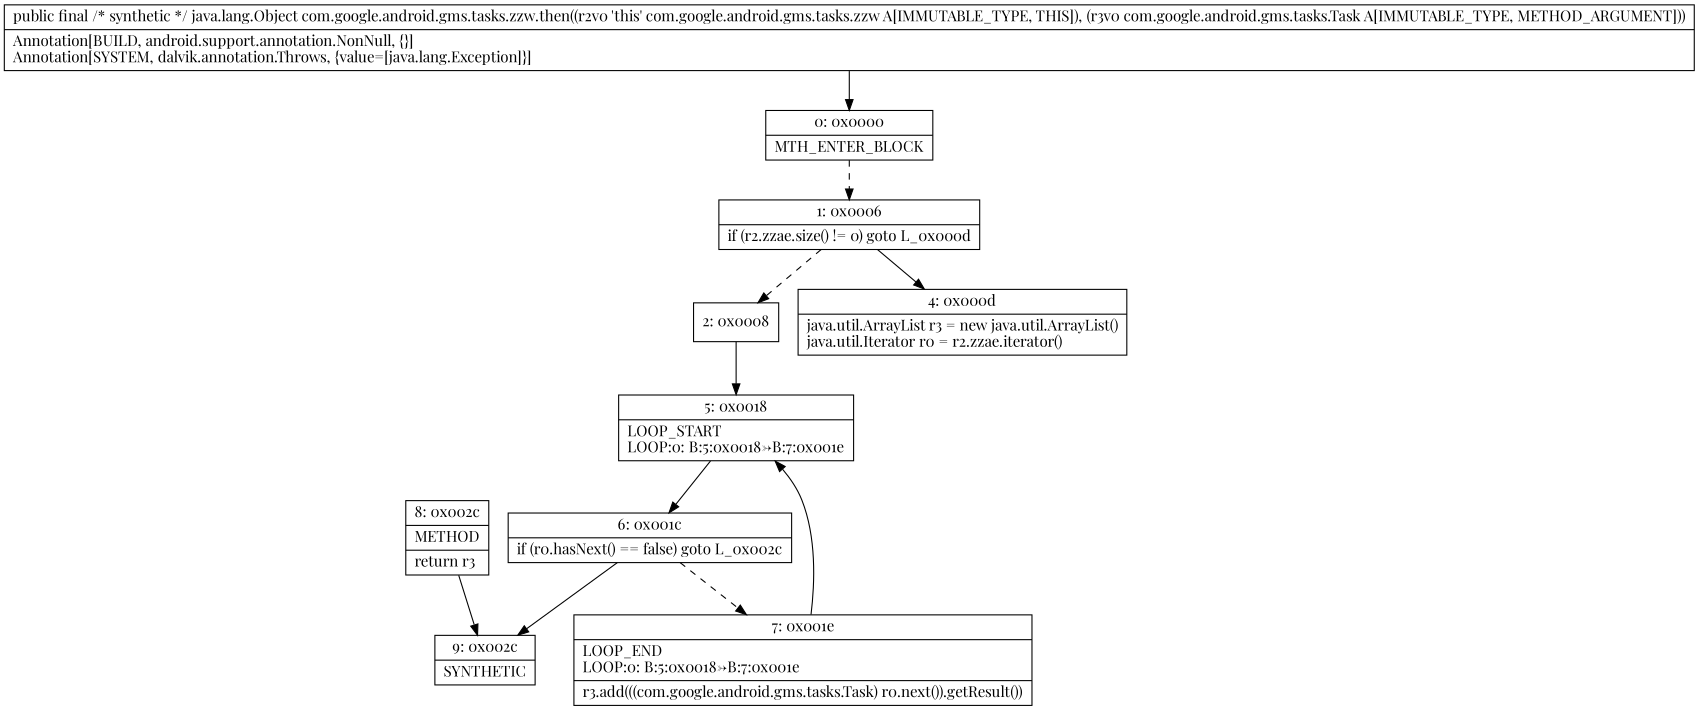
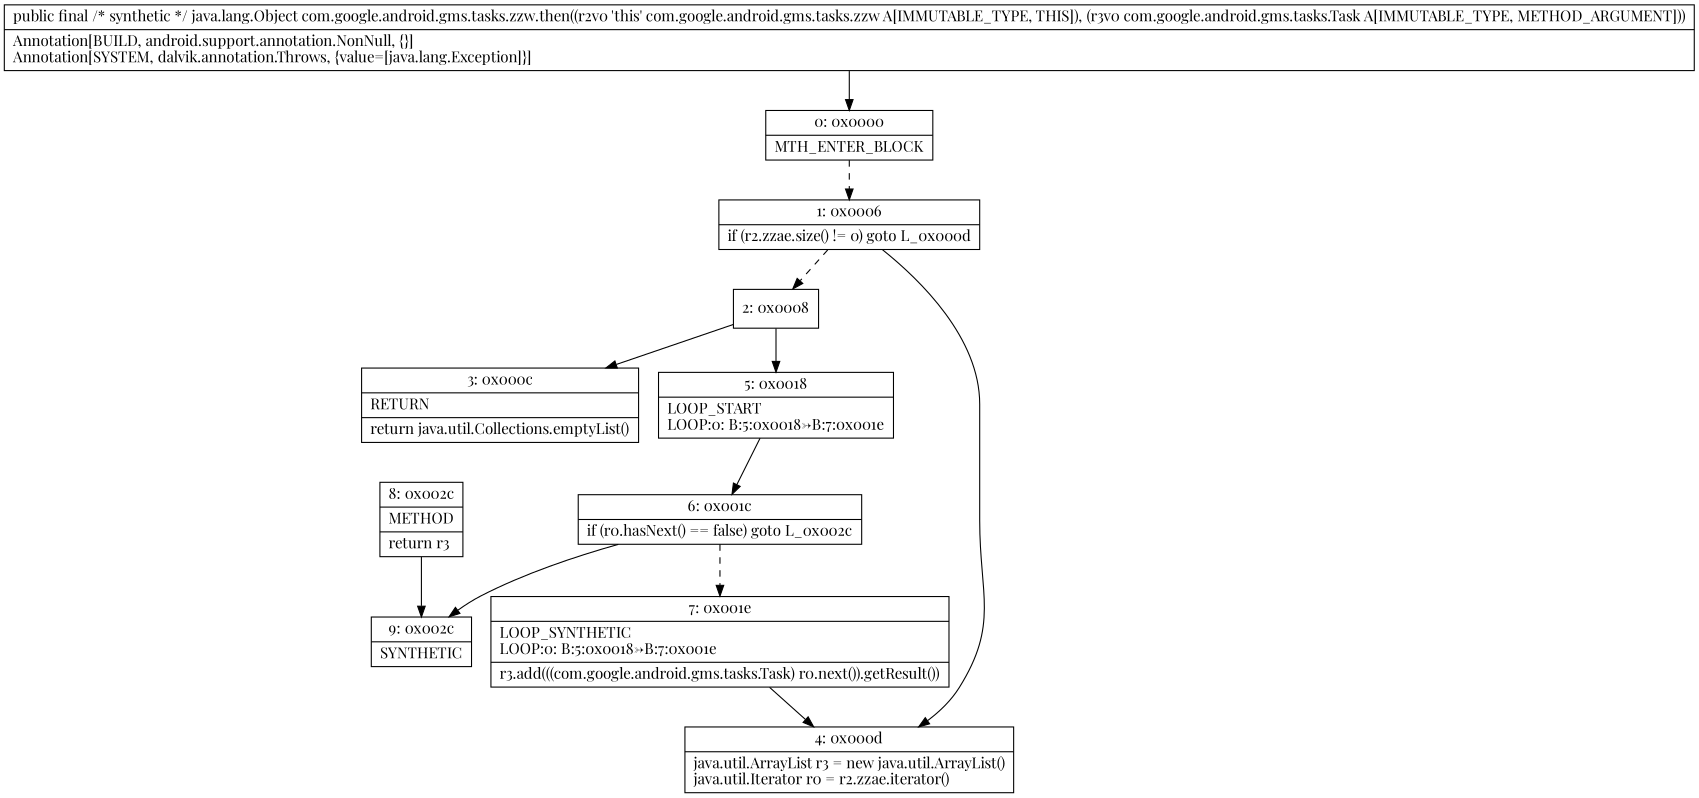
node "3: 0x000c": added
edge "7: 0x001e" -> "5: 0x0018": now "7: 0x001e" -> "4: 0x000d"
node "7: 0x001e": text "LOOP_END" -> "LOOP_SYNTHETIC"
